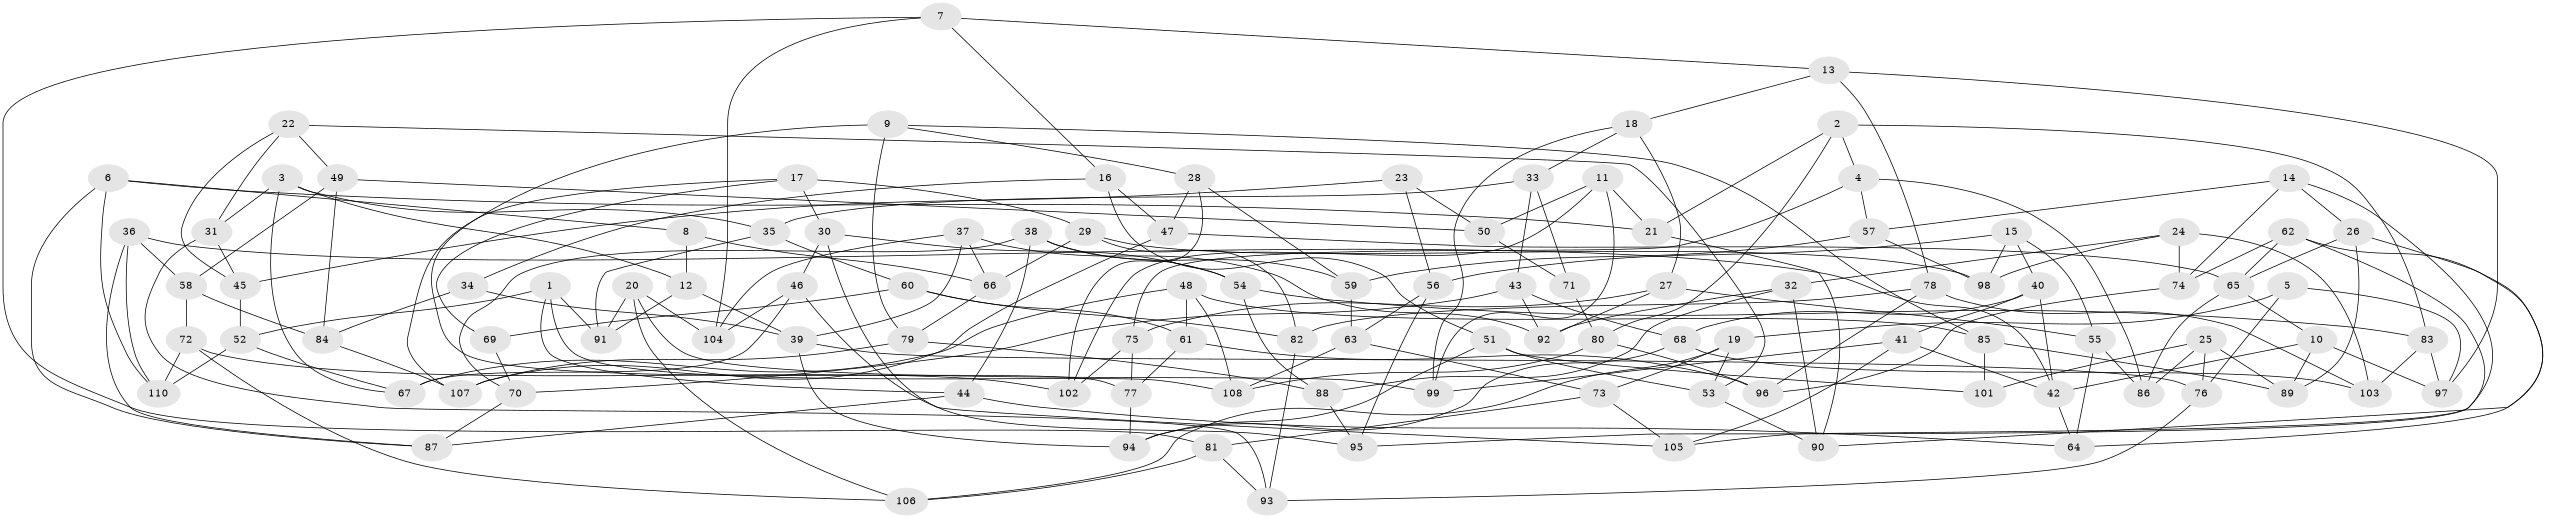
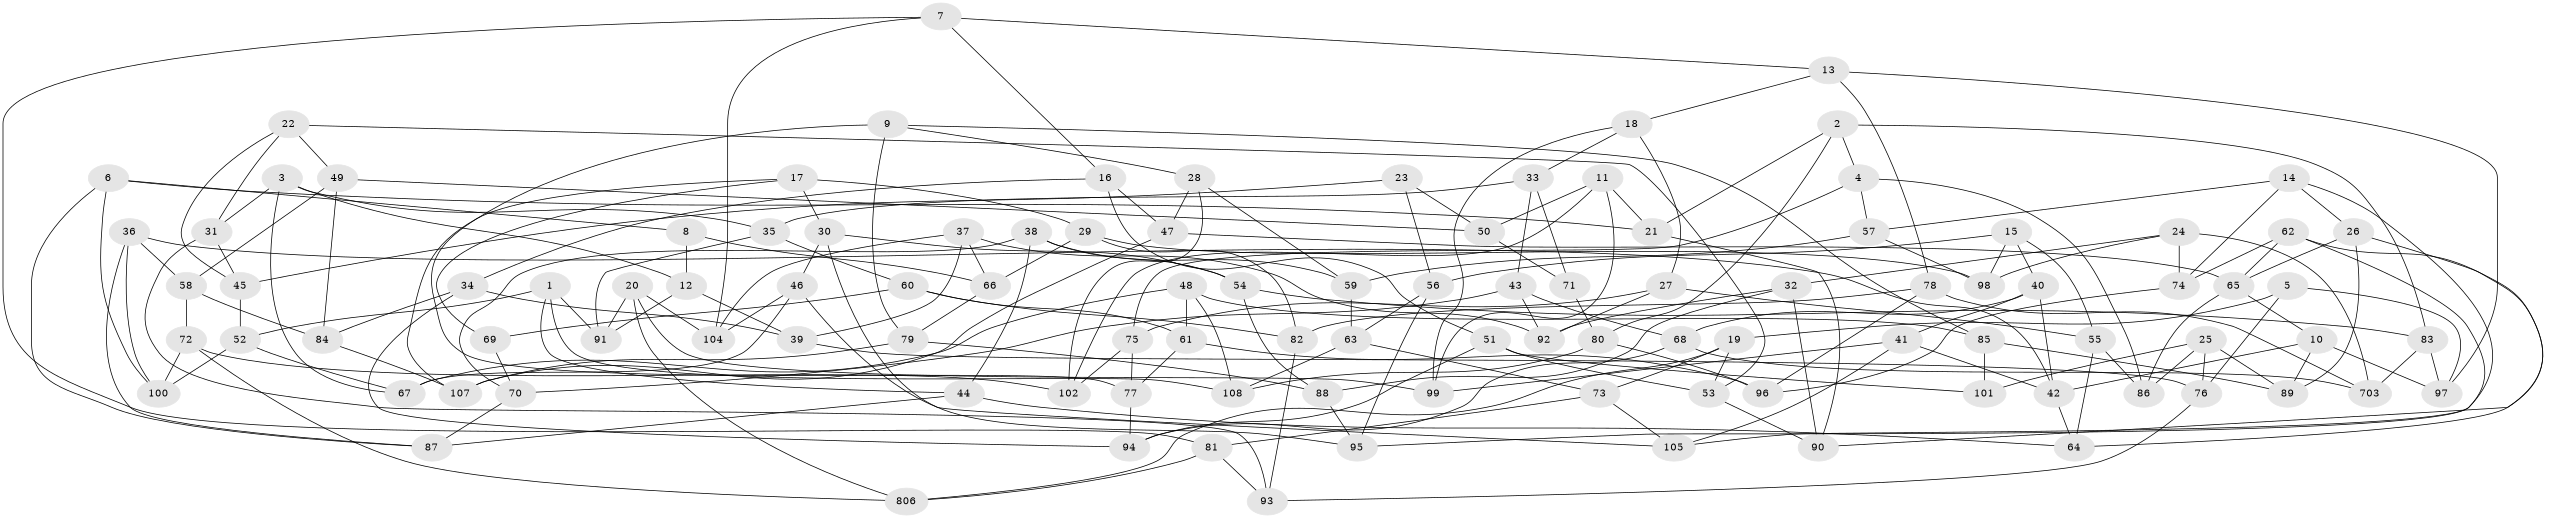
node "110": label "110" -> "100"
node "103": label "103" -> "703"
edge "39" -- "94": now "34" -- "94"
node "106": label "106" -> "806"
